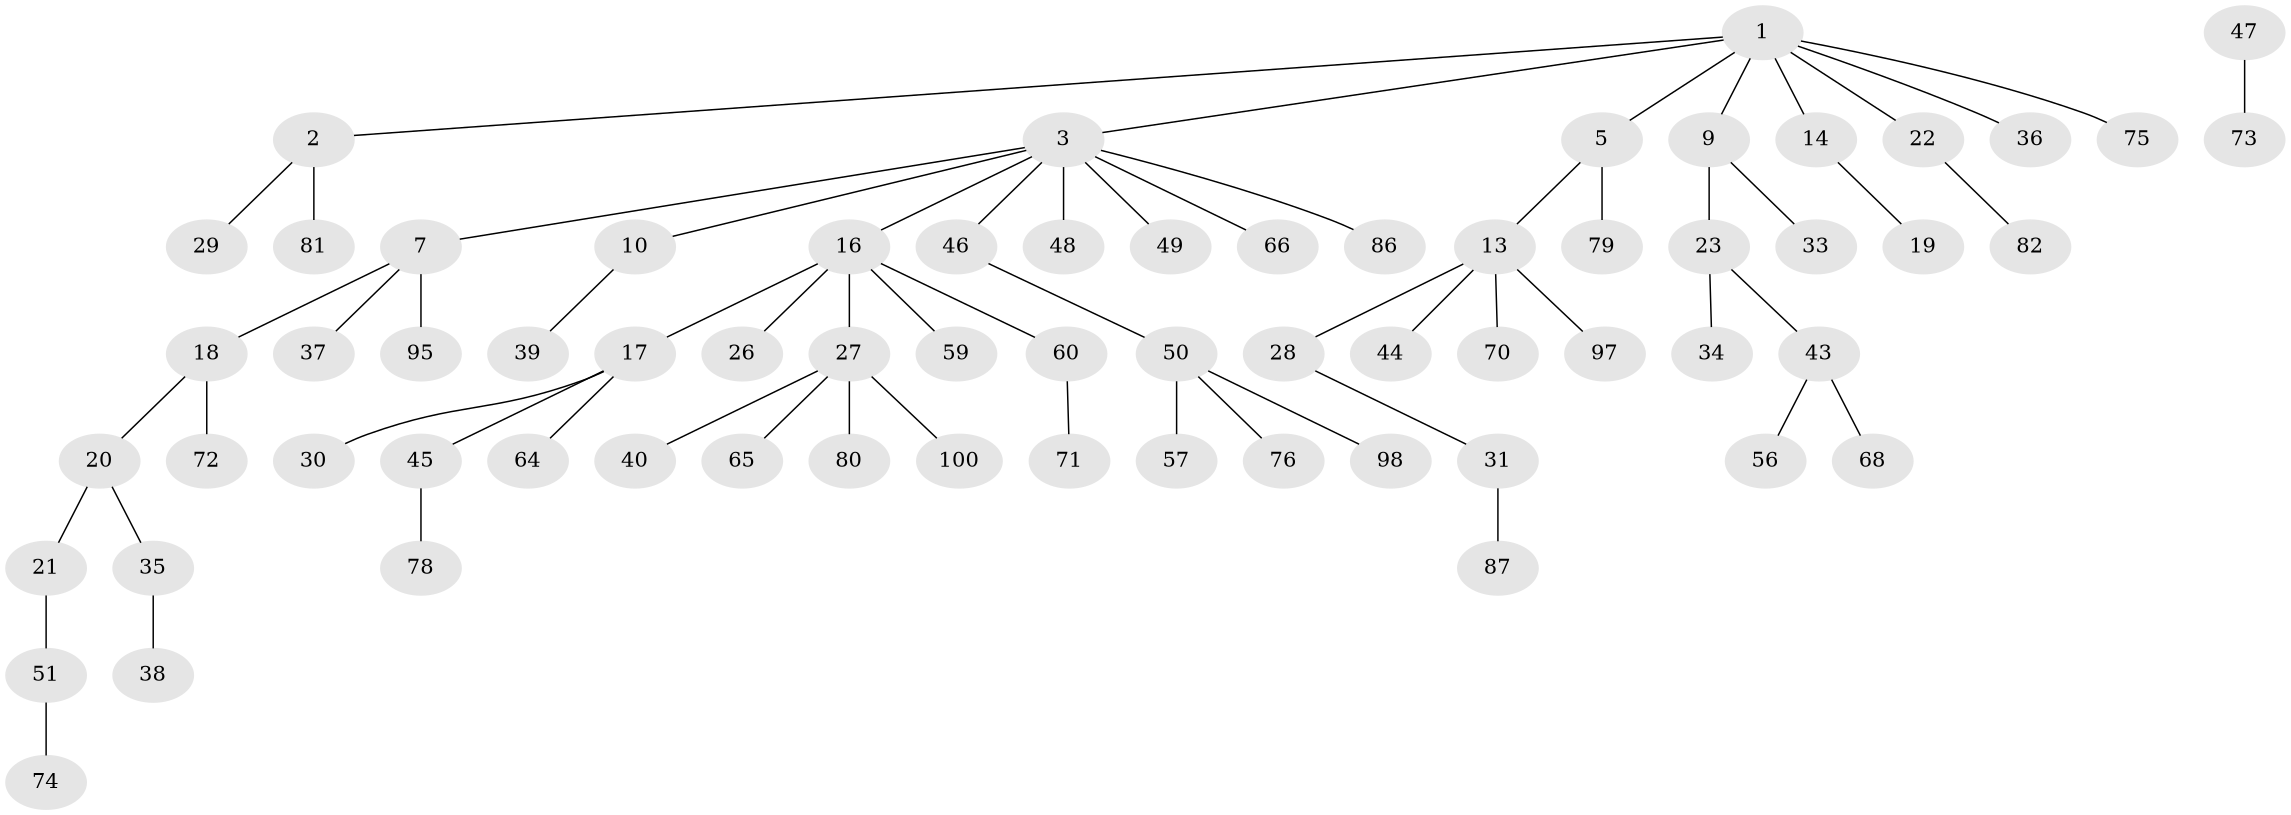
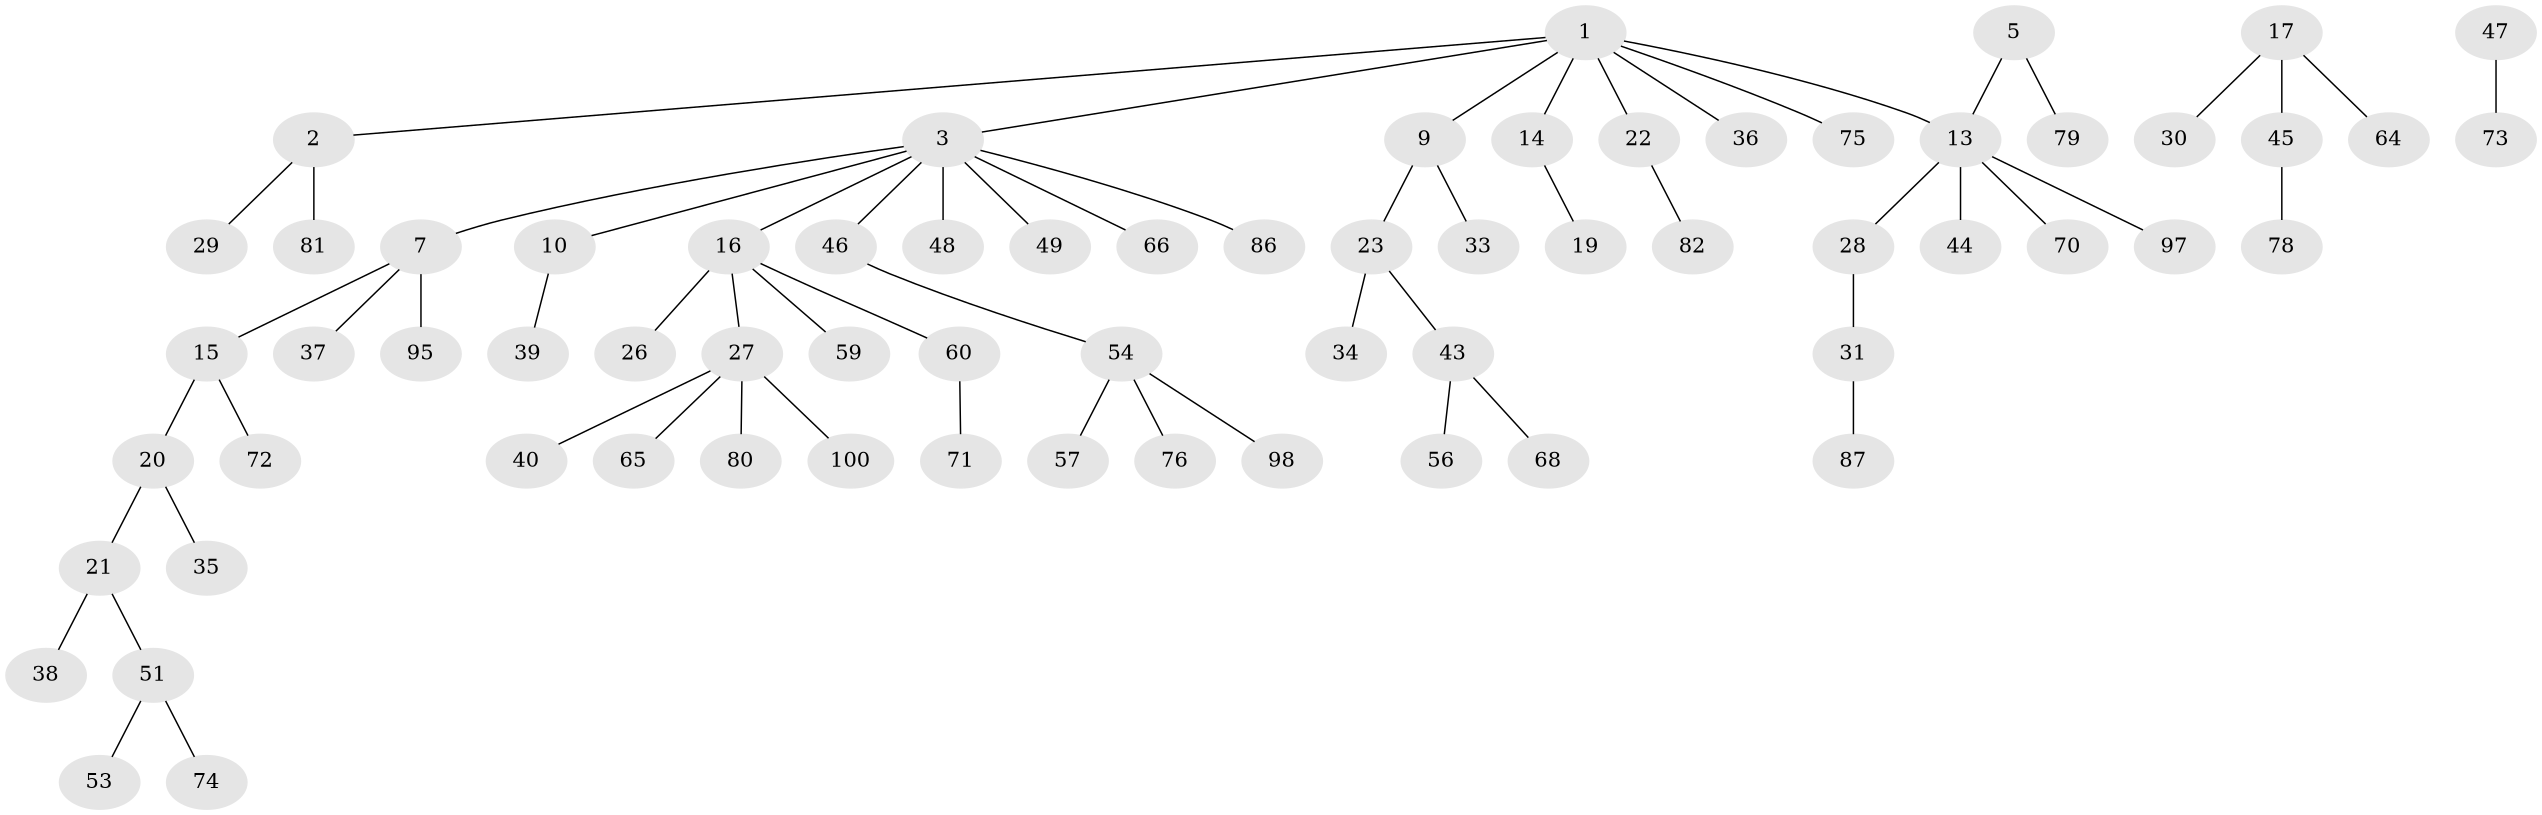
edge "1" -- "5": now "1" -- "13"
edge "16" -- "17": removed
node "18": label "18" -> "15"
node "50": label "50" -> "54"
edge "35" -- "38": now "21" -- "38"
node "53": added
